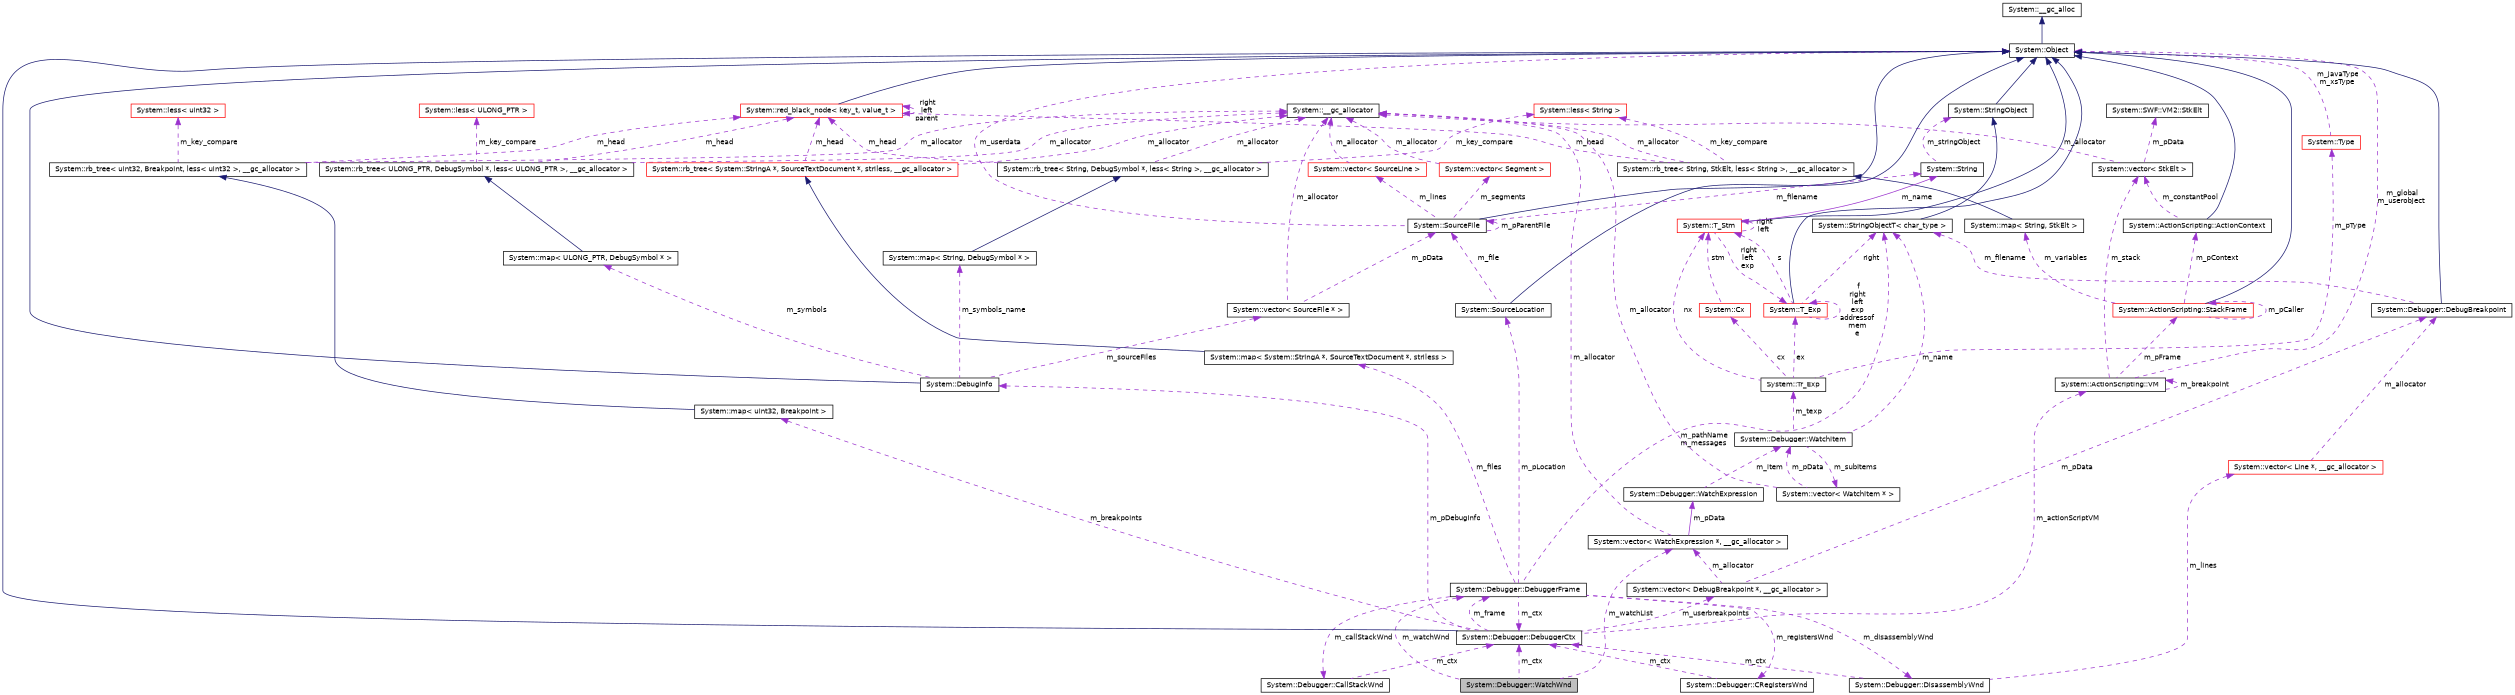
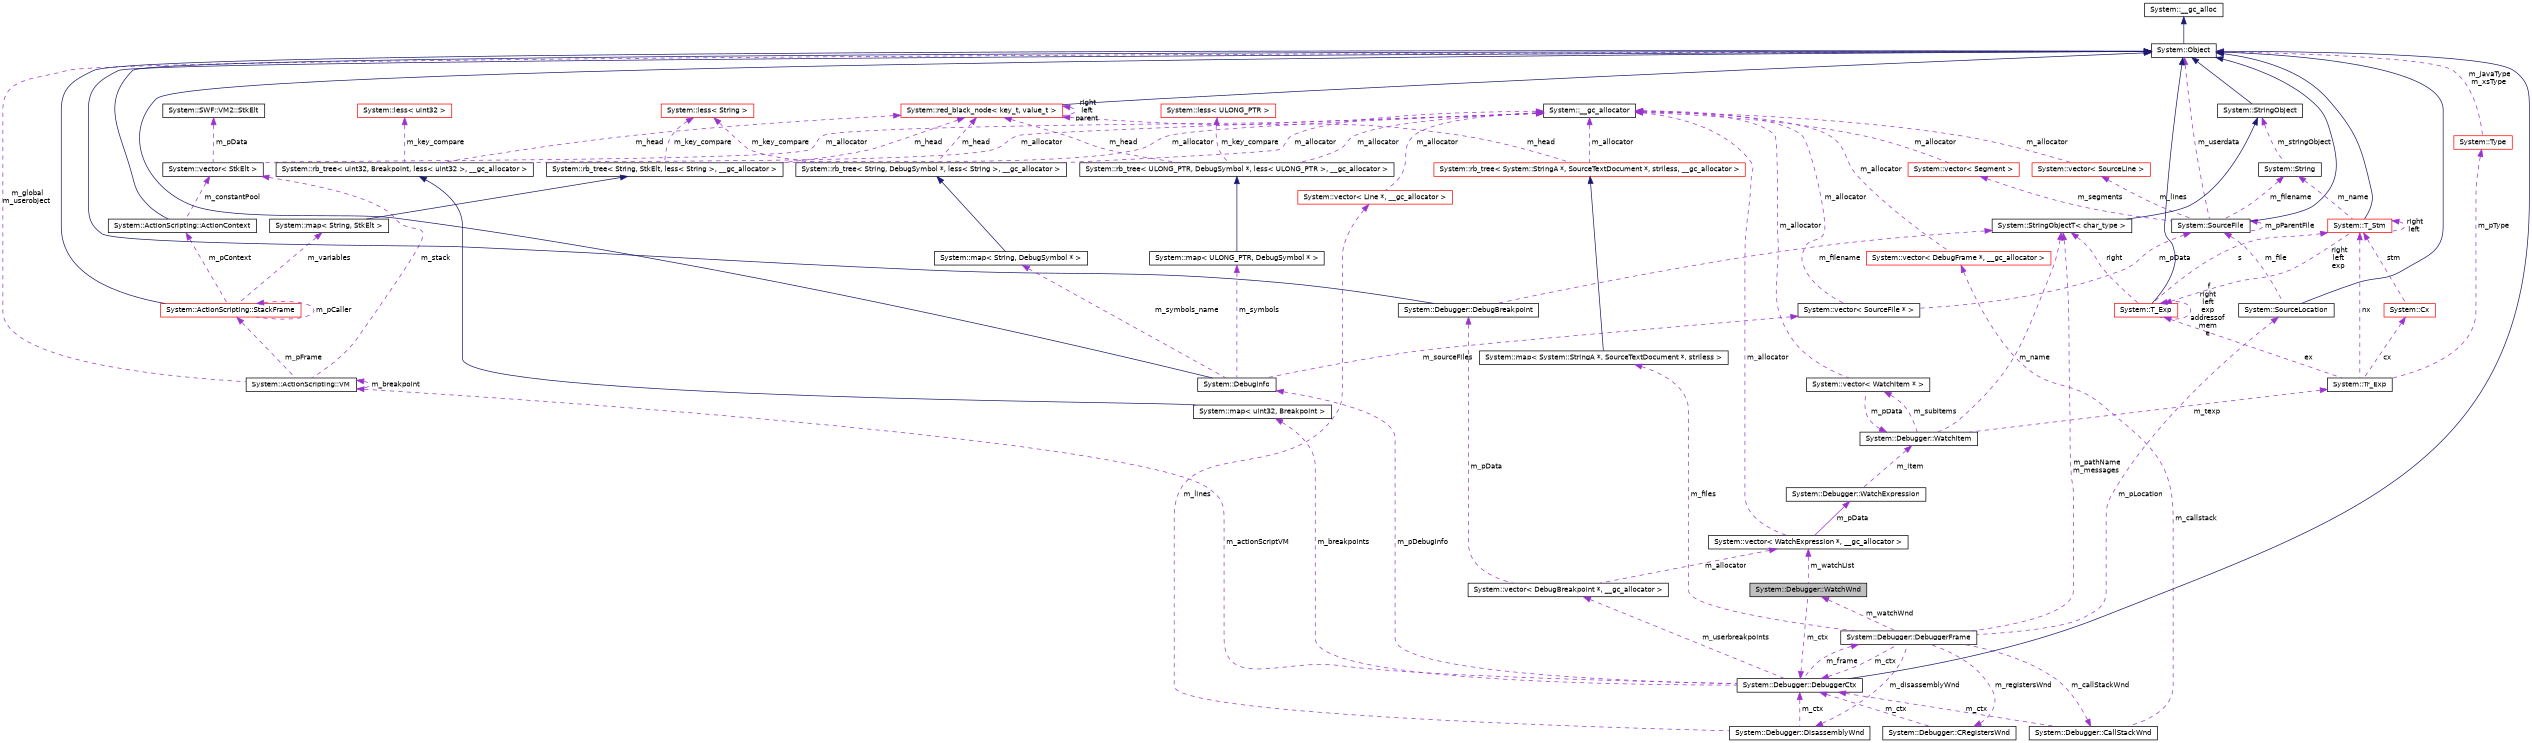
edge "System::T_Stm" -> "System::String": style solid -> dashed
node "System::vector< DebugFrame *, __gc_allocator >": added
edge "System::vector< Line *, __gc_allocator >" -> "System::Debugger::DebugBreakpoint": now "System::vector< Line *, __gc_allocator >" -> "System::__gc_allocator"
edge "System::Debugger::WatchWnd" -> "System::Debugger::DebuggerFrame": reversed
